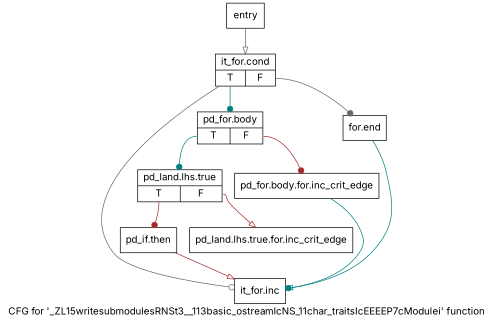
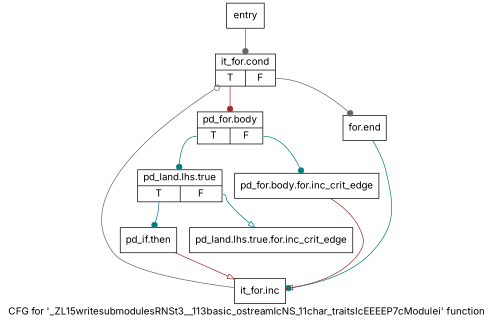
edge "entry" -> "it_for.cond": arrowhead onormal -> dot
edge "it_for.cond" -> "pd_for.body": color teal -> brown
edge "pd_for.body" -> "pd_for.body.for.inc_crit_edge": color brown -> teal
edge "it_for.cond" -> "it_for.inc": reversed
edge "pd_land.lhs.true" -> "pd_land.lhs.true.for.inc_crit_edge": color brown -> teal
edge "pd_land.lhs.true" -> "pd_if.then": color brown -> teal
edge "pd_for.body.for.inc_crit_edge" -> "it_for.inc": color teal -> brown
